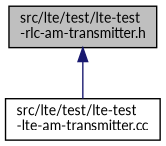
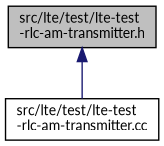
node "src/lte/test/lte-test -lte-am-transmitter.cc": label "src/lte/test/lte-test -lte-am-transmitter.cc" -> "src/lte/test/lte-test -rlc-am-transmitter.cc"
